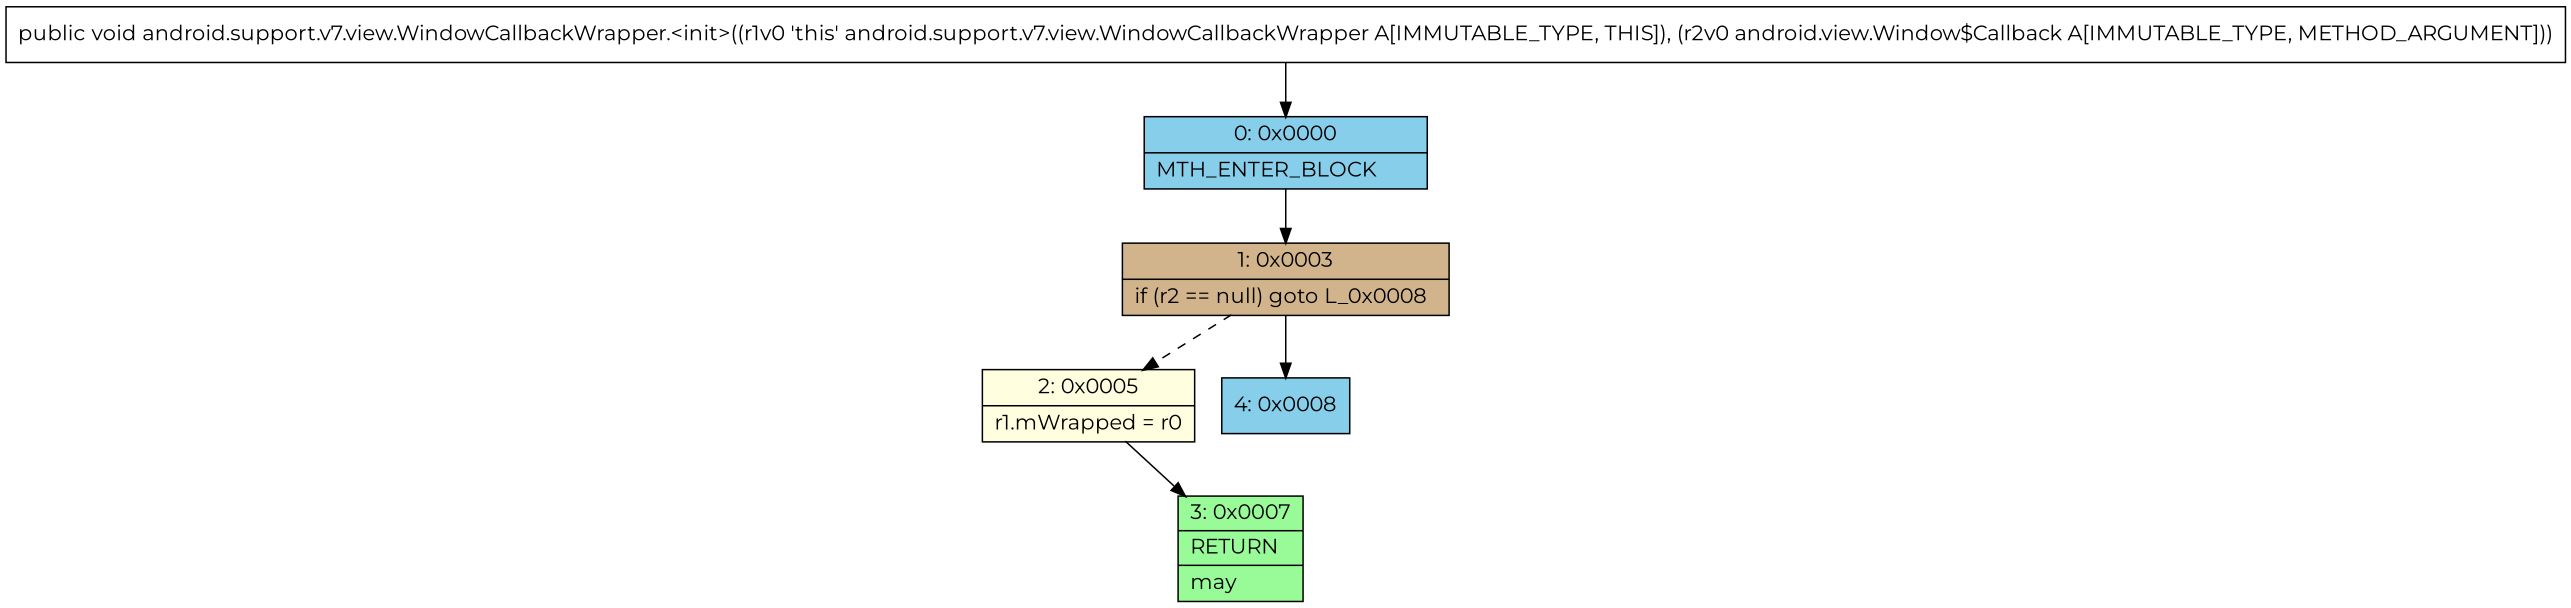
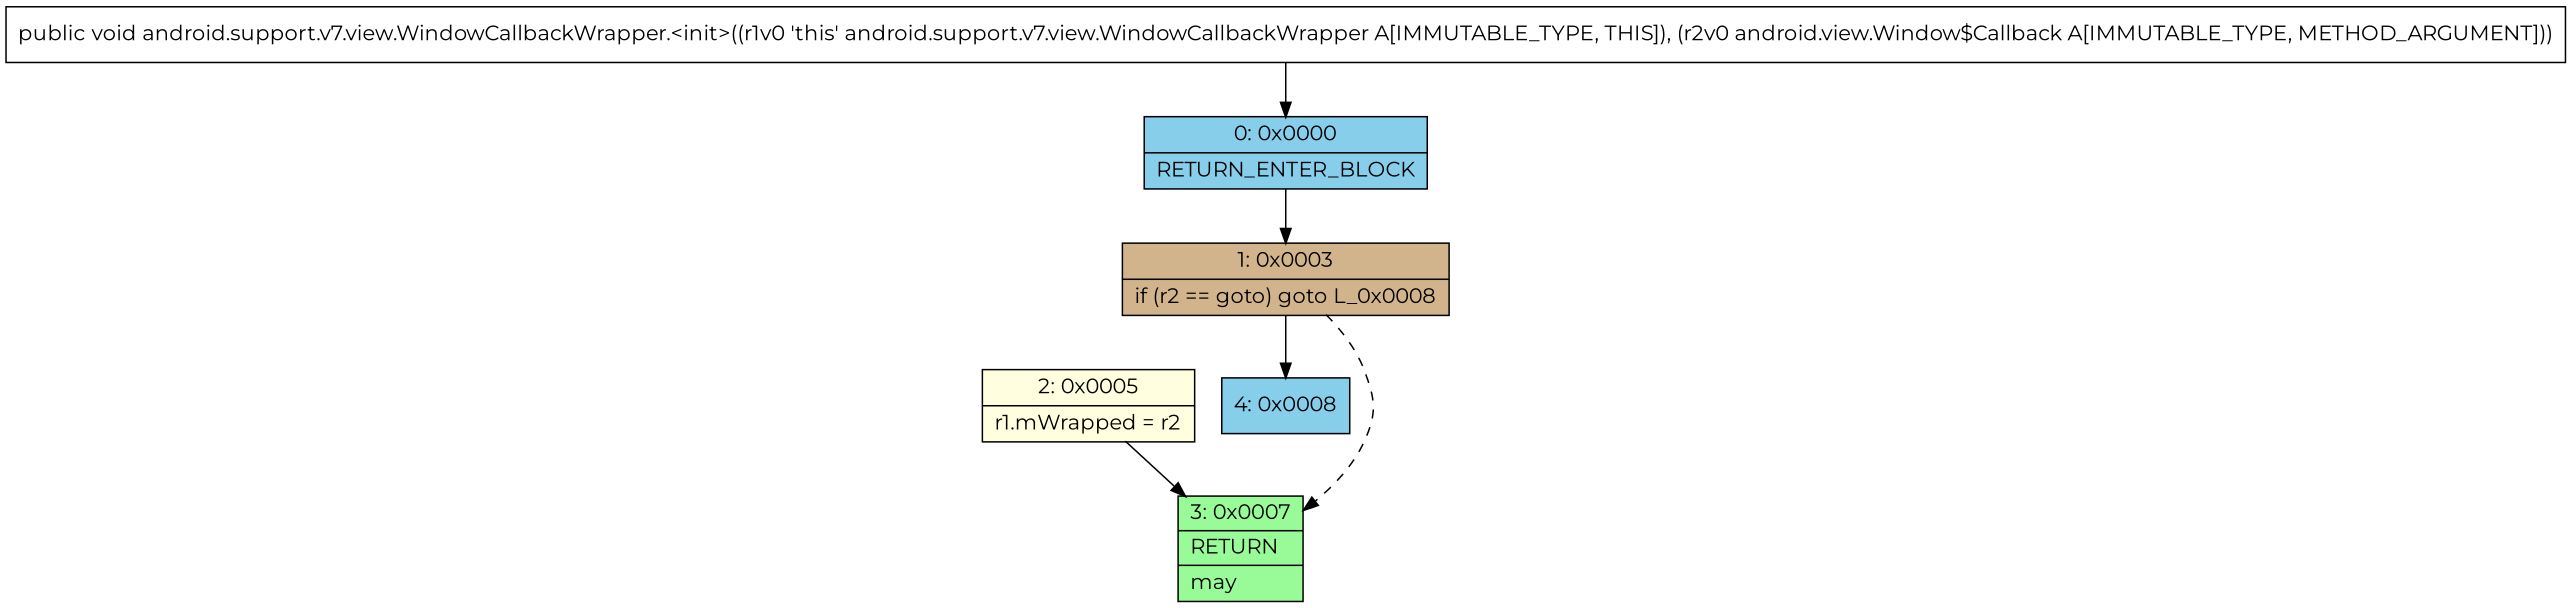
node "0: 0x0000": text "MTH_ENTER_BLOCK" -> "RETURN_ENTER_BLOCK"
node "1: 0x0003": text "if (r2 == null) goto L_0x0008" -> "if (r2 == goto) goto L_0x0008"
edge "1: 0x0003" -> "2: 0x0005": now "1: 0x0003" -> "3: 0x0007"
node "2: 0x0005": text "r1.mWrapped = r0" -> "r1.mWrapped = r2"
